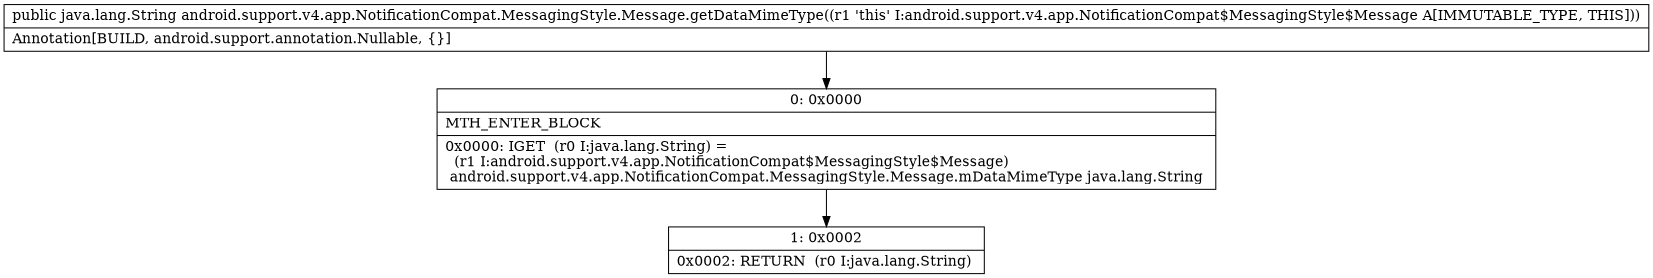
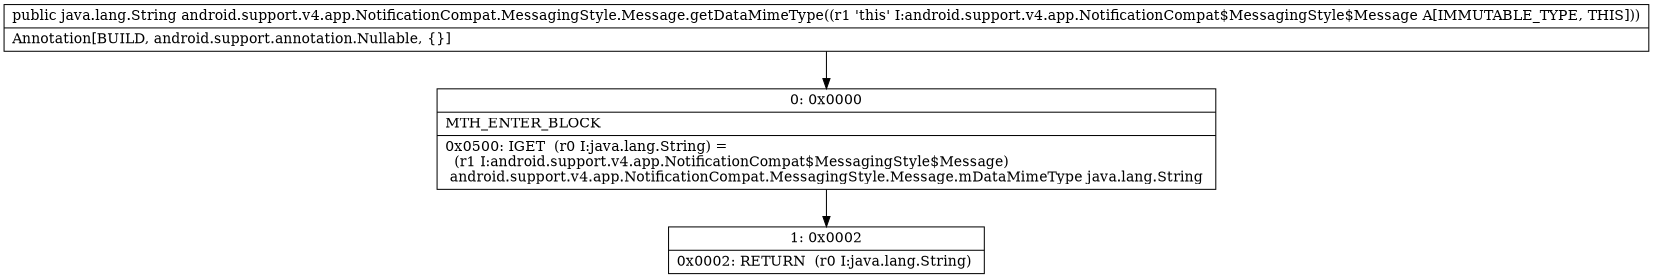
node "0: 0x0000": text "0x0000: IGET  (r0 I:java.lang.String) =" -> "0x0500: IGET  (r0 I:java.lang.String) ="
